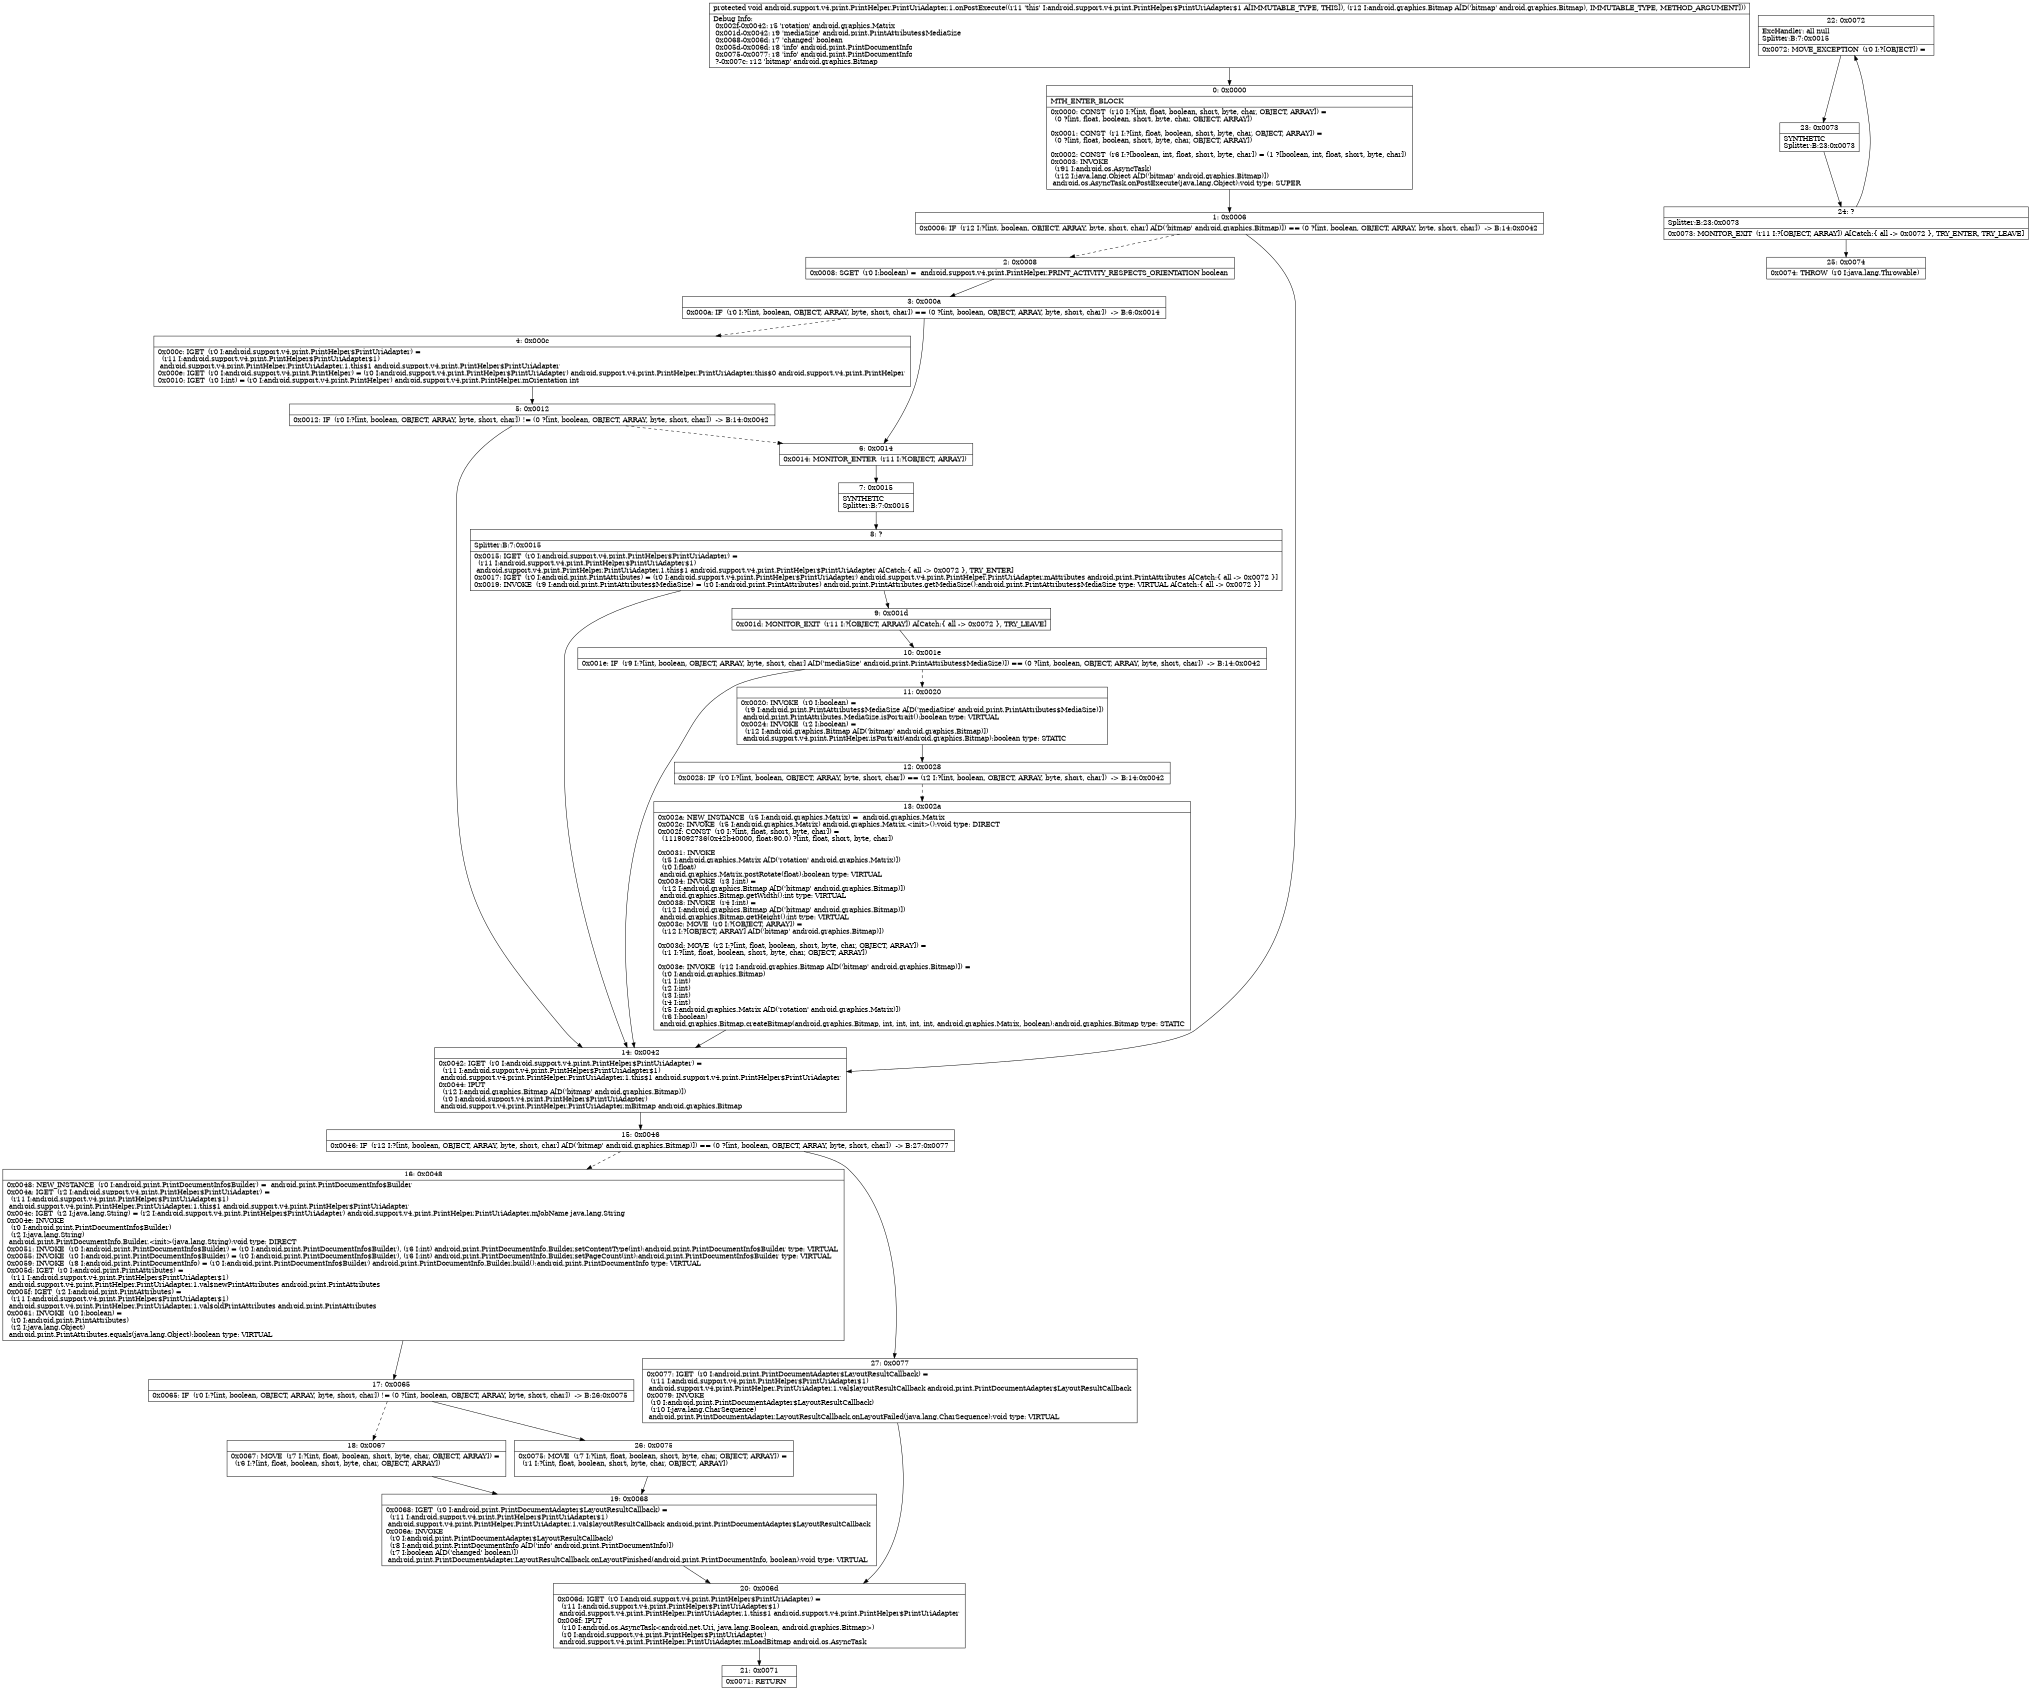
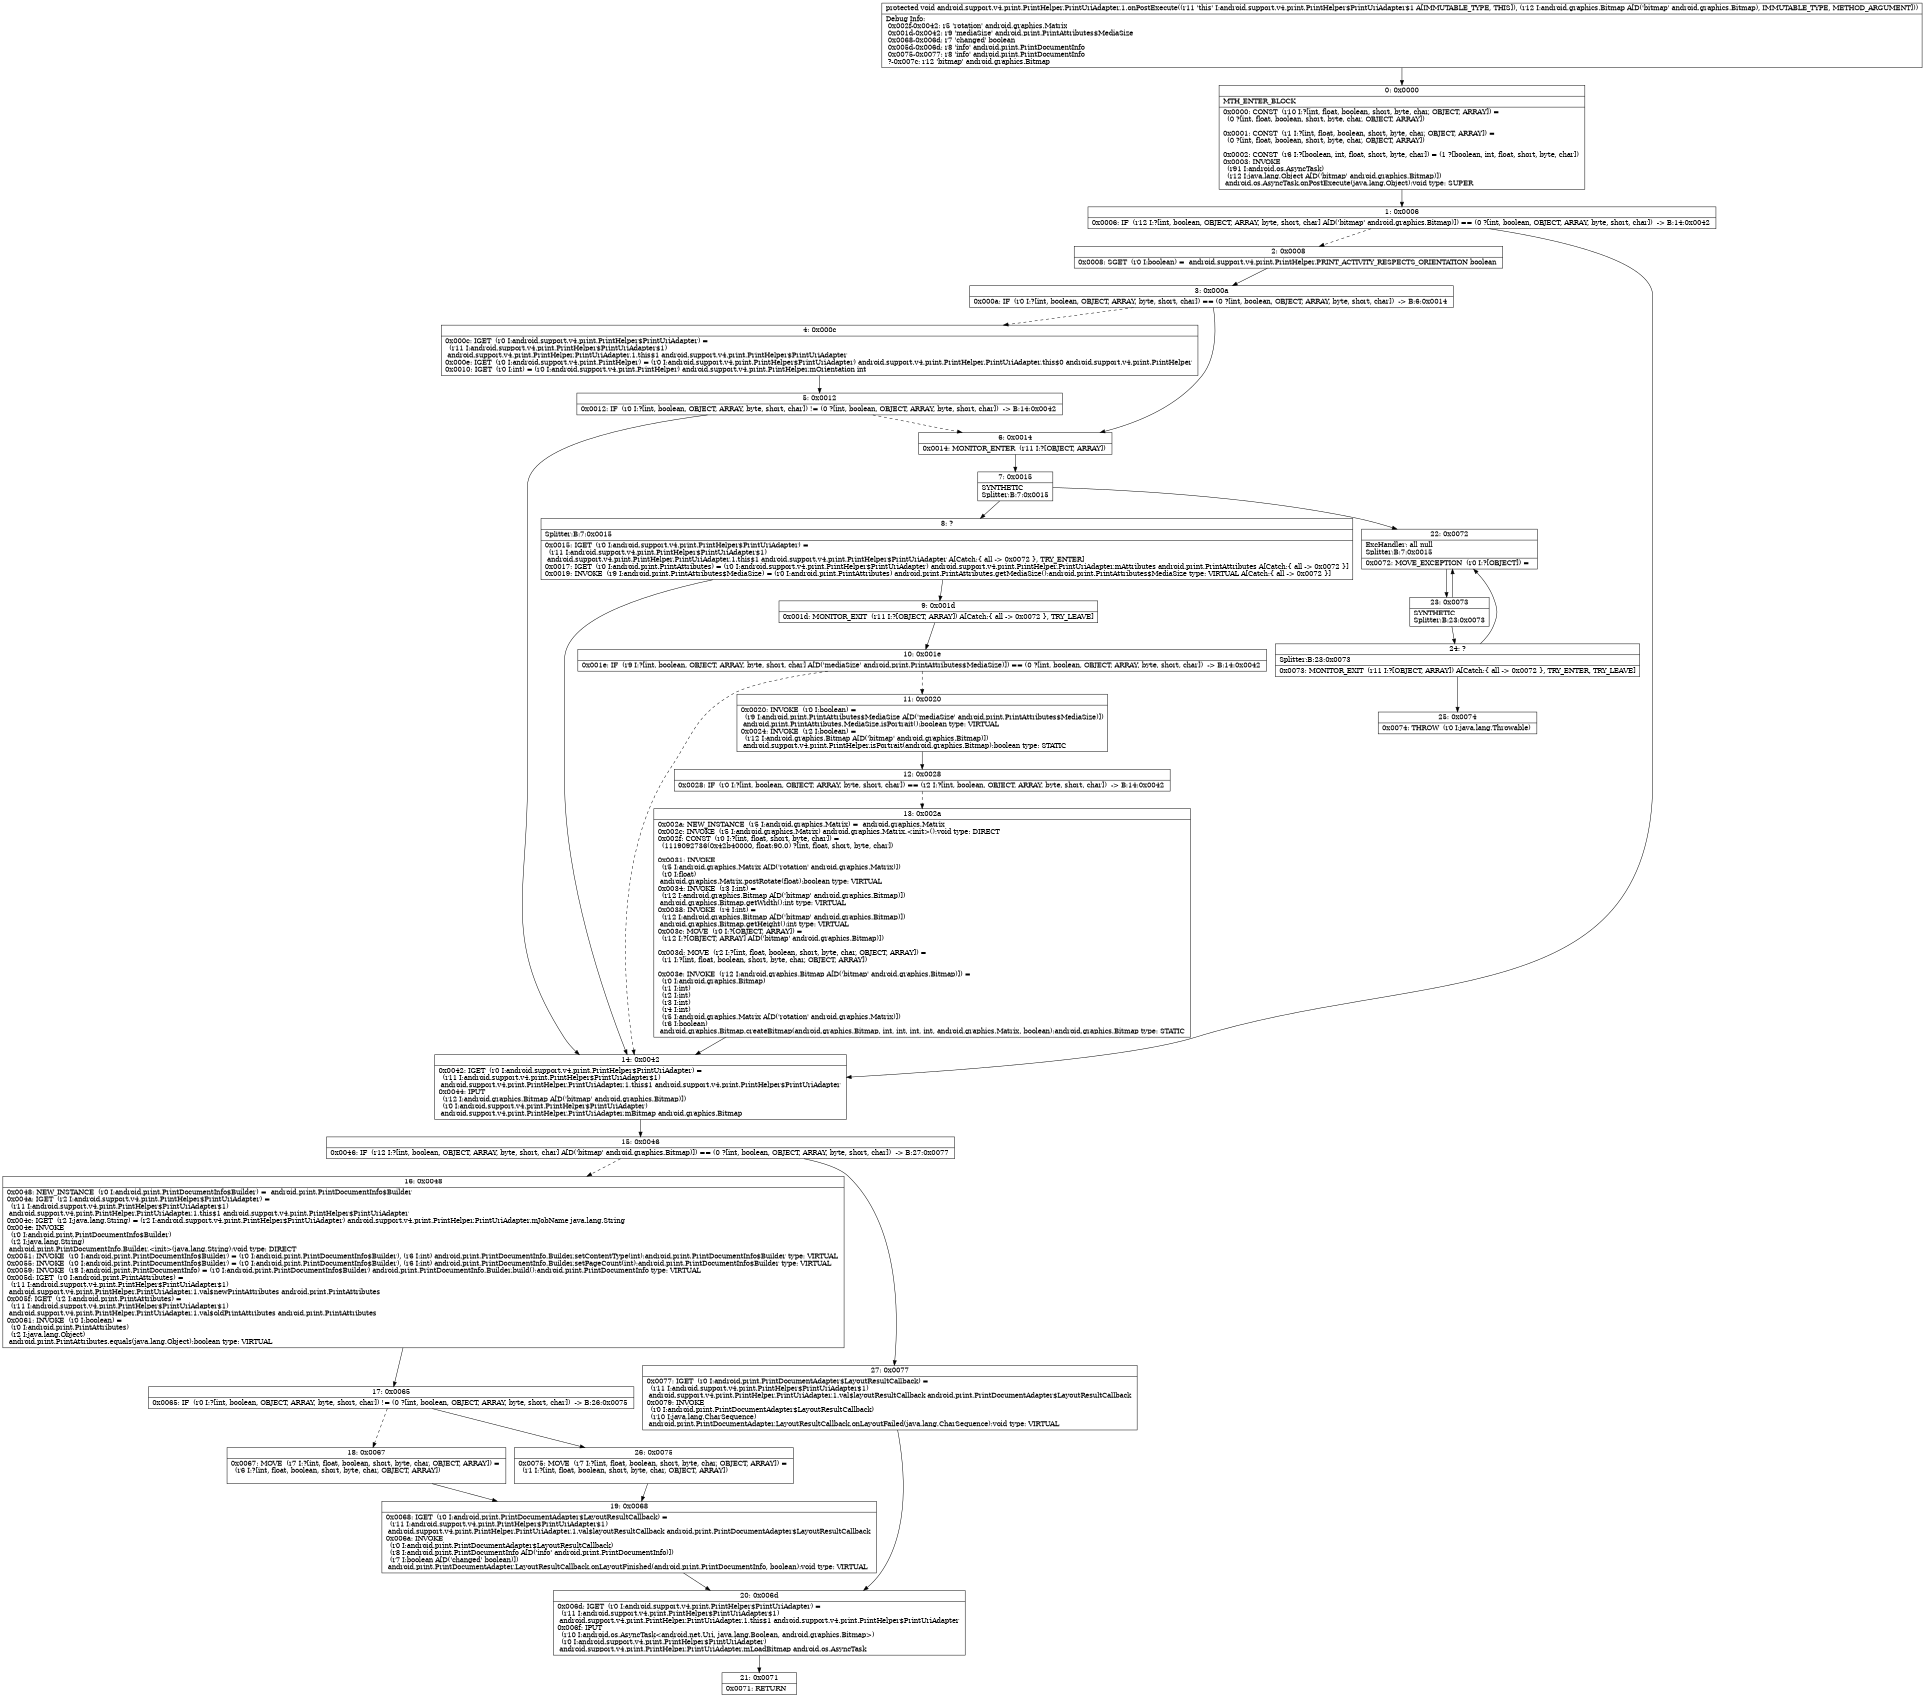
edge "7: 0x0015" -> "22: 0x0072": added
edge "23: 0x0073" -> "22: 0x0072": added
edge "10: 0x001e" -> "14: 0x0042": style solid -> dashed
